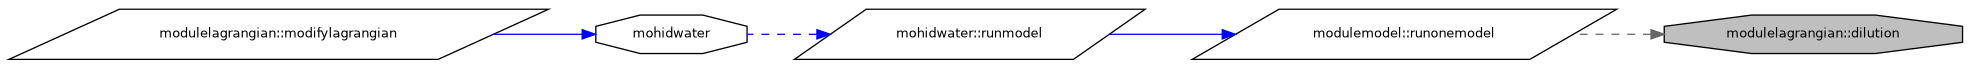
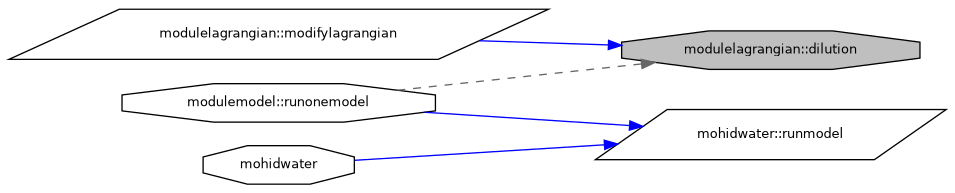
edge "modulelagrangian::modifylagrangian" -> "mohidwater": now "modulelagrangian::modifylagrangian" -> "modulelagrangian::dilution"
edge "mohidwater" -> "mohidwater::runmodel": style dashed -> solid
edge "mohidwater::runmodel" -> "modulemodel::runonemodel": reversed
node "modulemodel::runonemodel": shape parallelogram -> octagon
